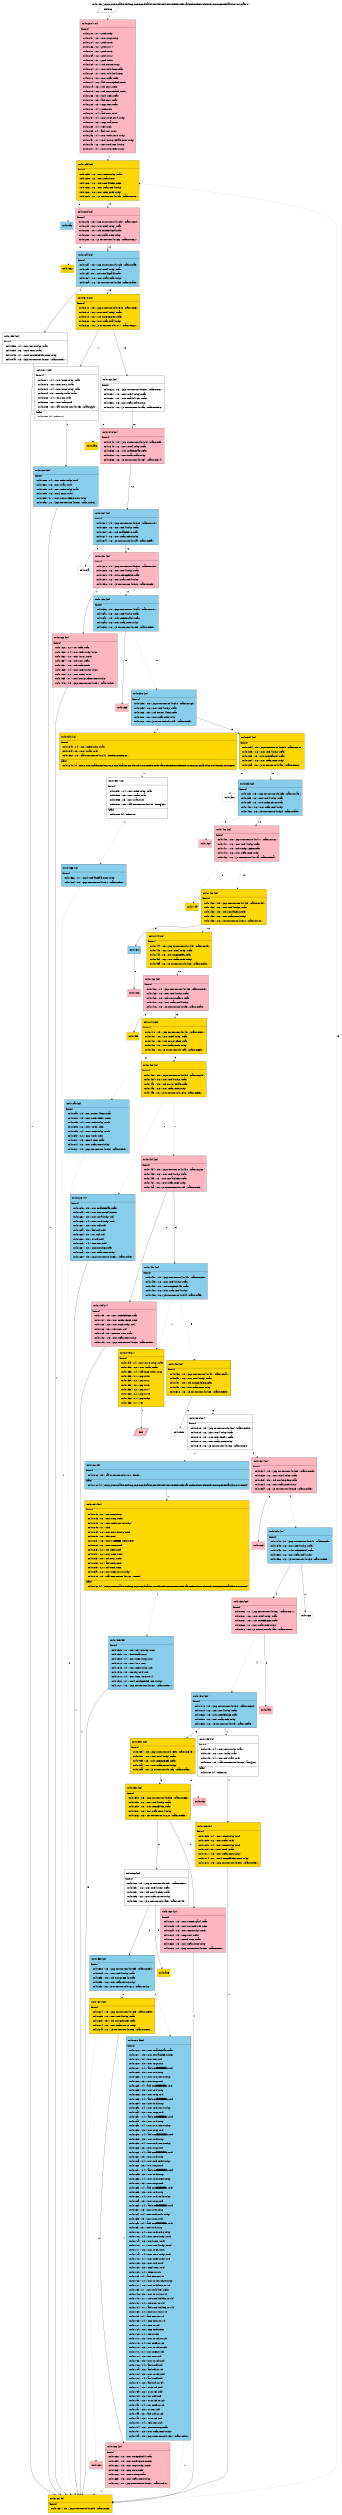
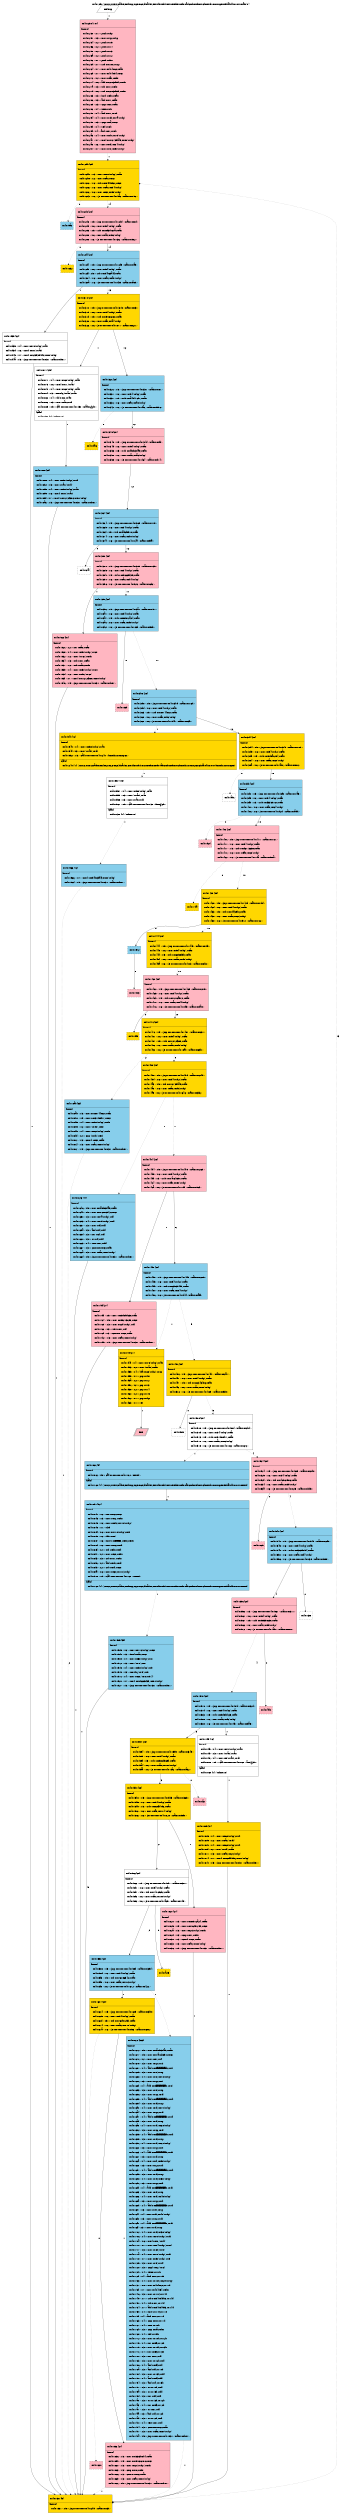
node "0x40132c [28]": fillcolor white -> skyblue
node "0x4018d1 [52]": fillcolor gold -> skyblue
